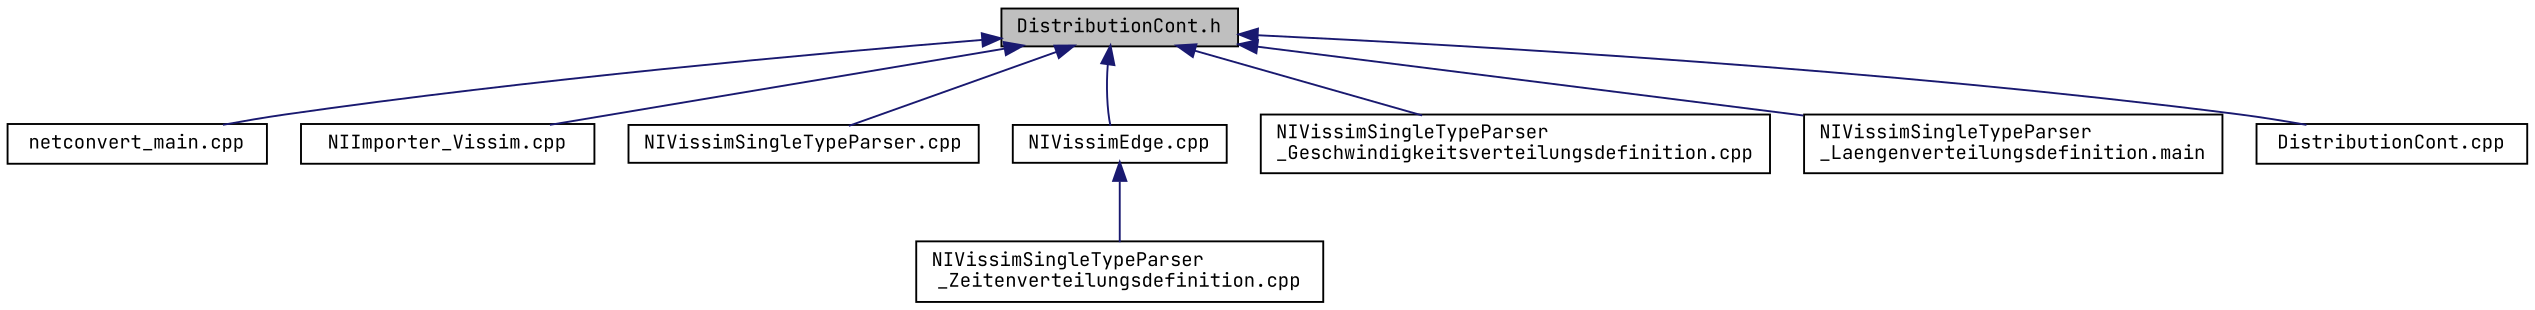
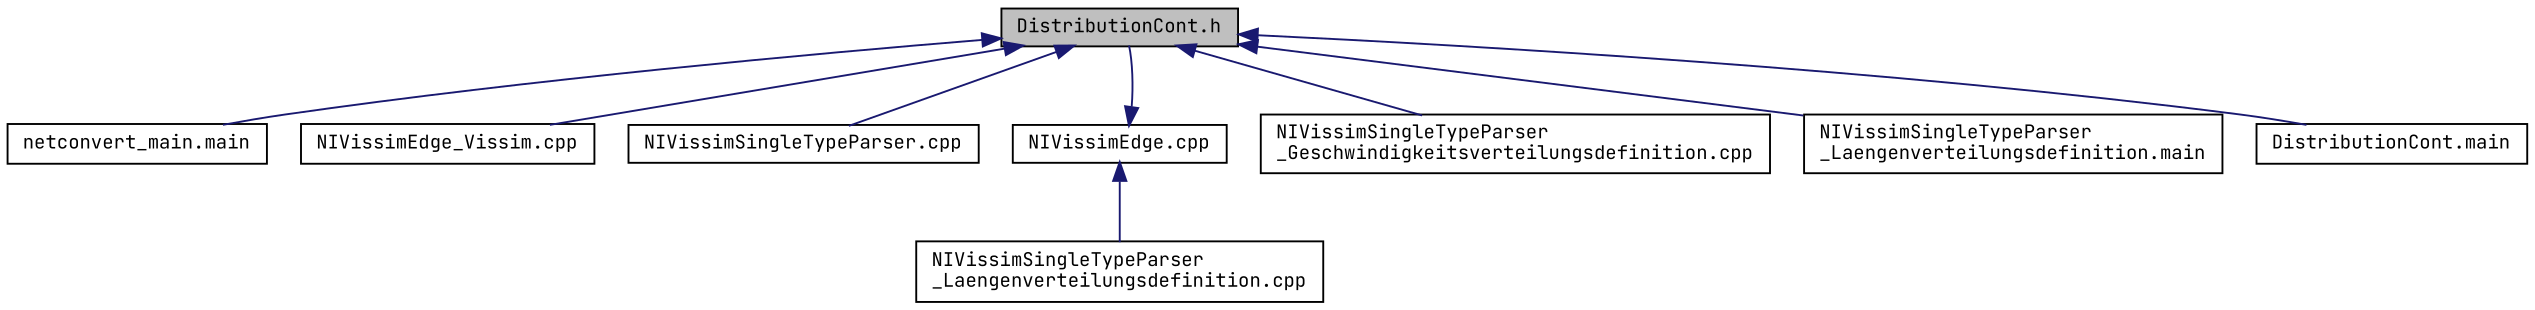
edge "NIVissimEdge.cpp" -> "DistributionCont.h": reversed
node "netconvert_main.cpp": label "netconvert_main.cpp" -> "netconvert_main.main"
node "NIImporter_Vissim.cpp": label "NIImporter_Vissim.cpp" -> "NIVissimEdge_Vissim.cpp"
node "DistributionCont.cpp": label "DistributionCont.cpp" -> "DistributionCont.main"
node "NIVissimSingleTypeParser _Zeitenverteilungsdefinition.cpp": label "NIVissimSingleTypeParser _Zeitenverteilungsdefinition.cpp" -> "NIVissimSingleTypeParser _Laengenverteilungsdefinition.cpp"
